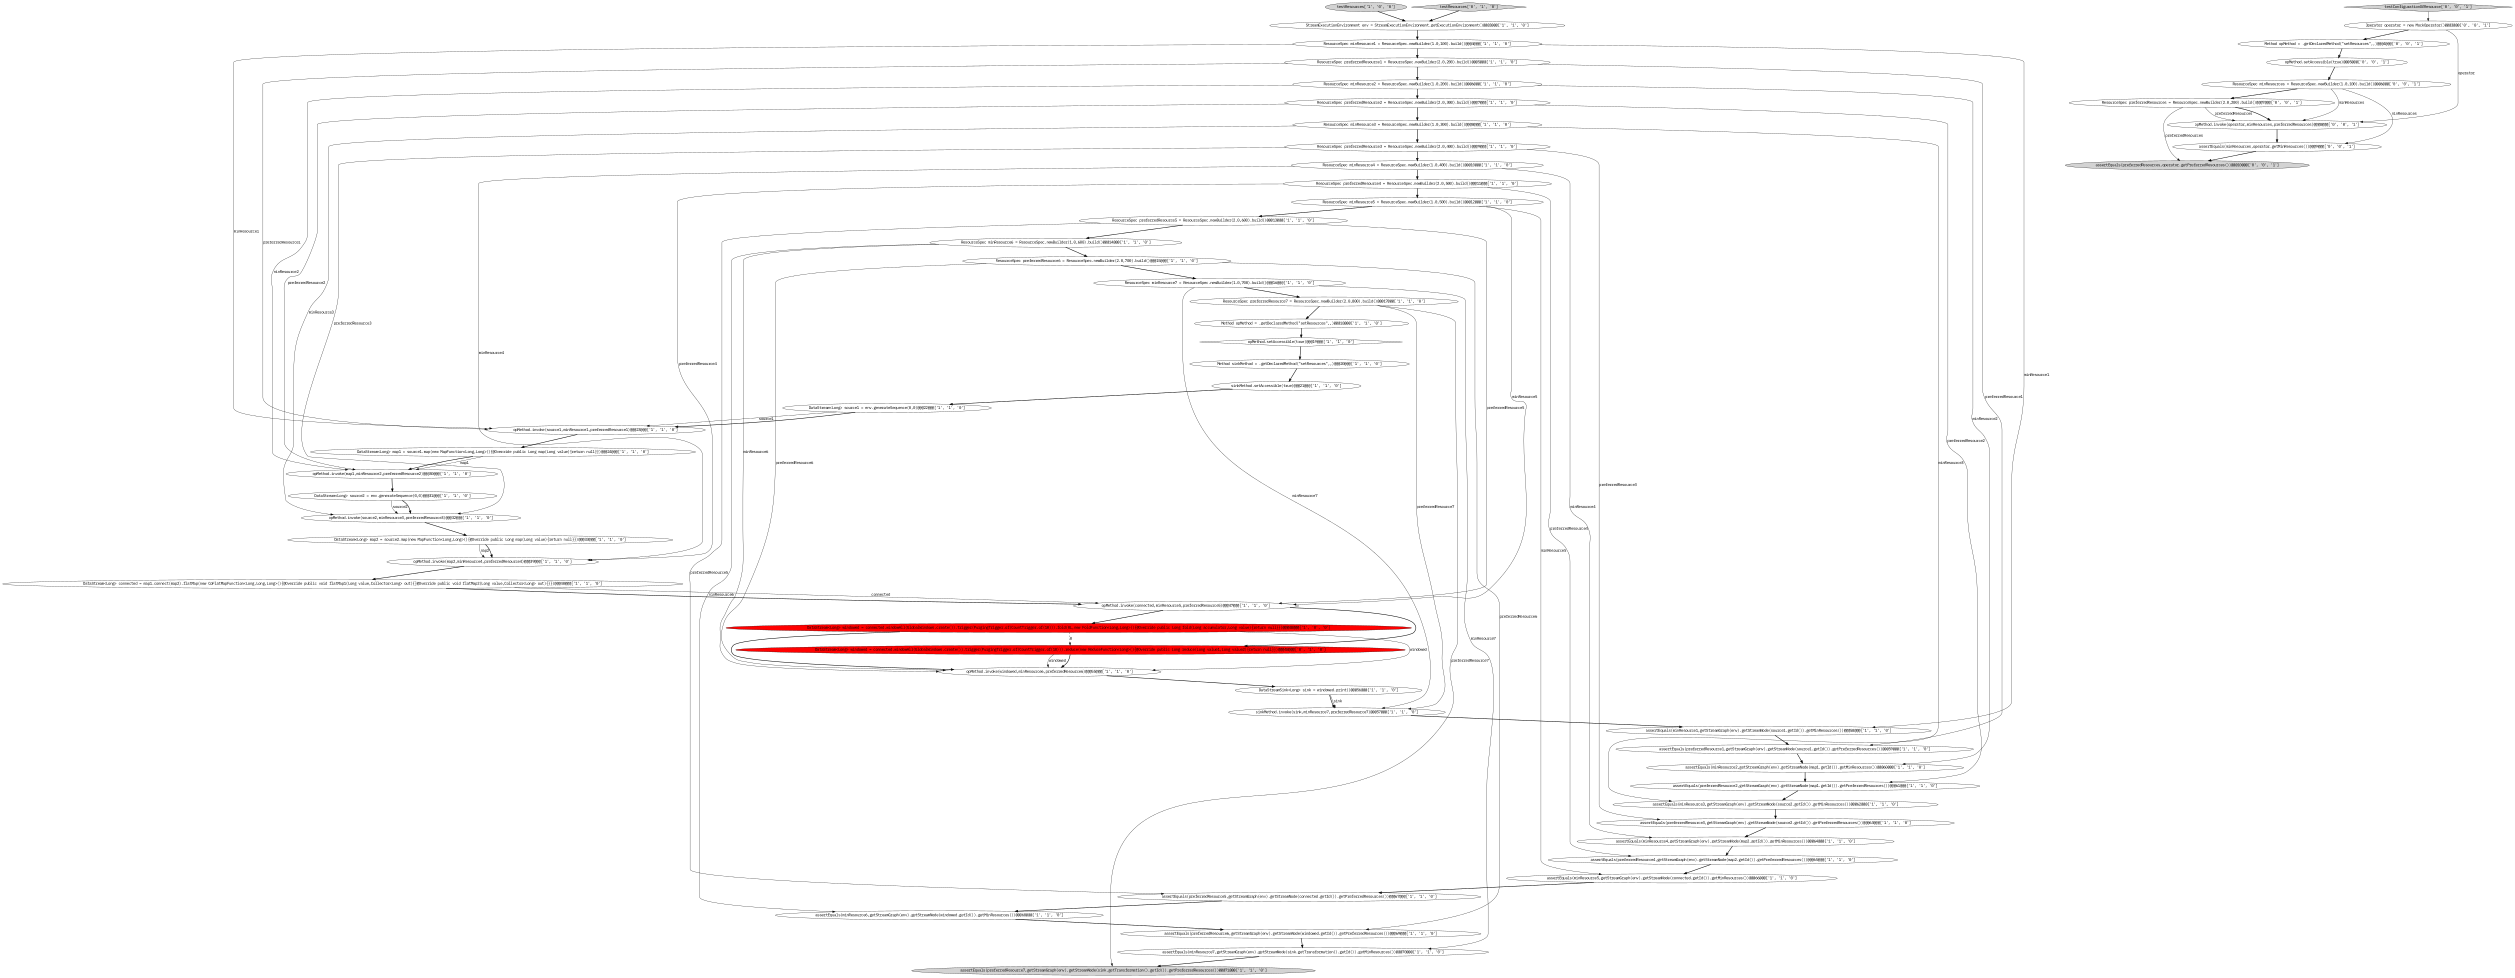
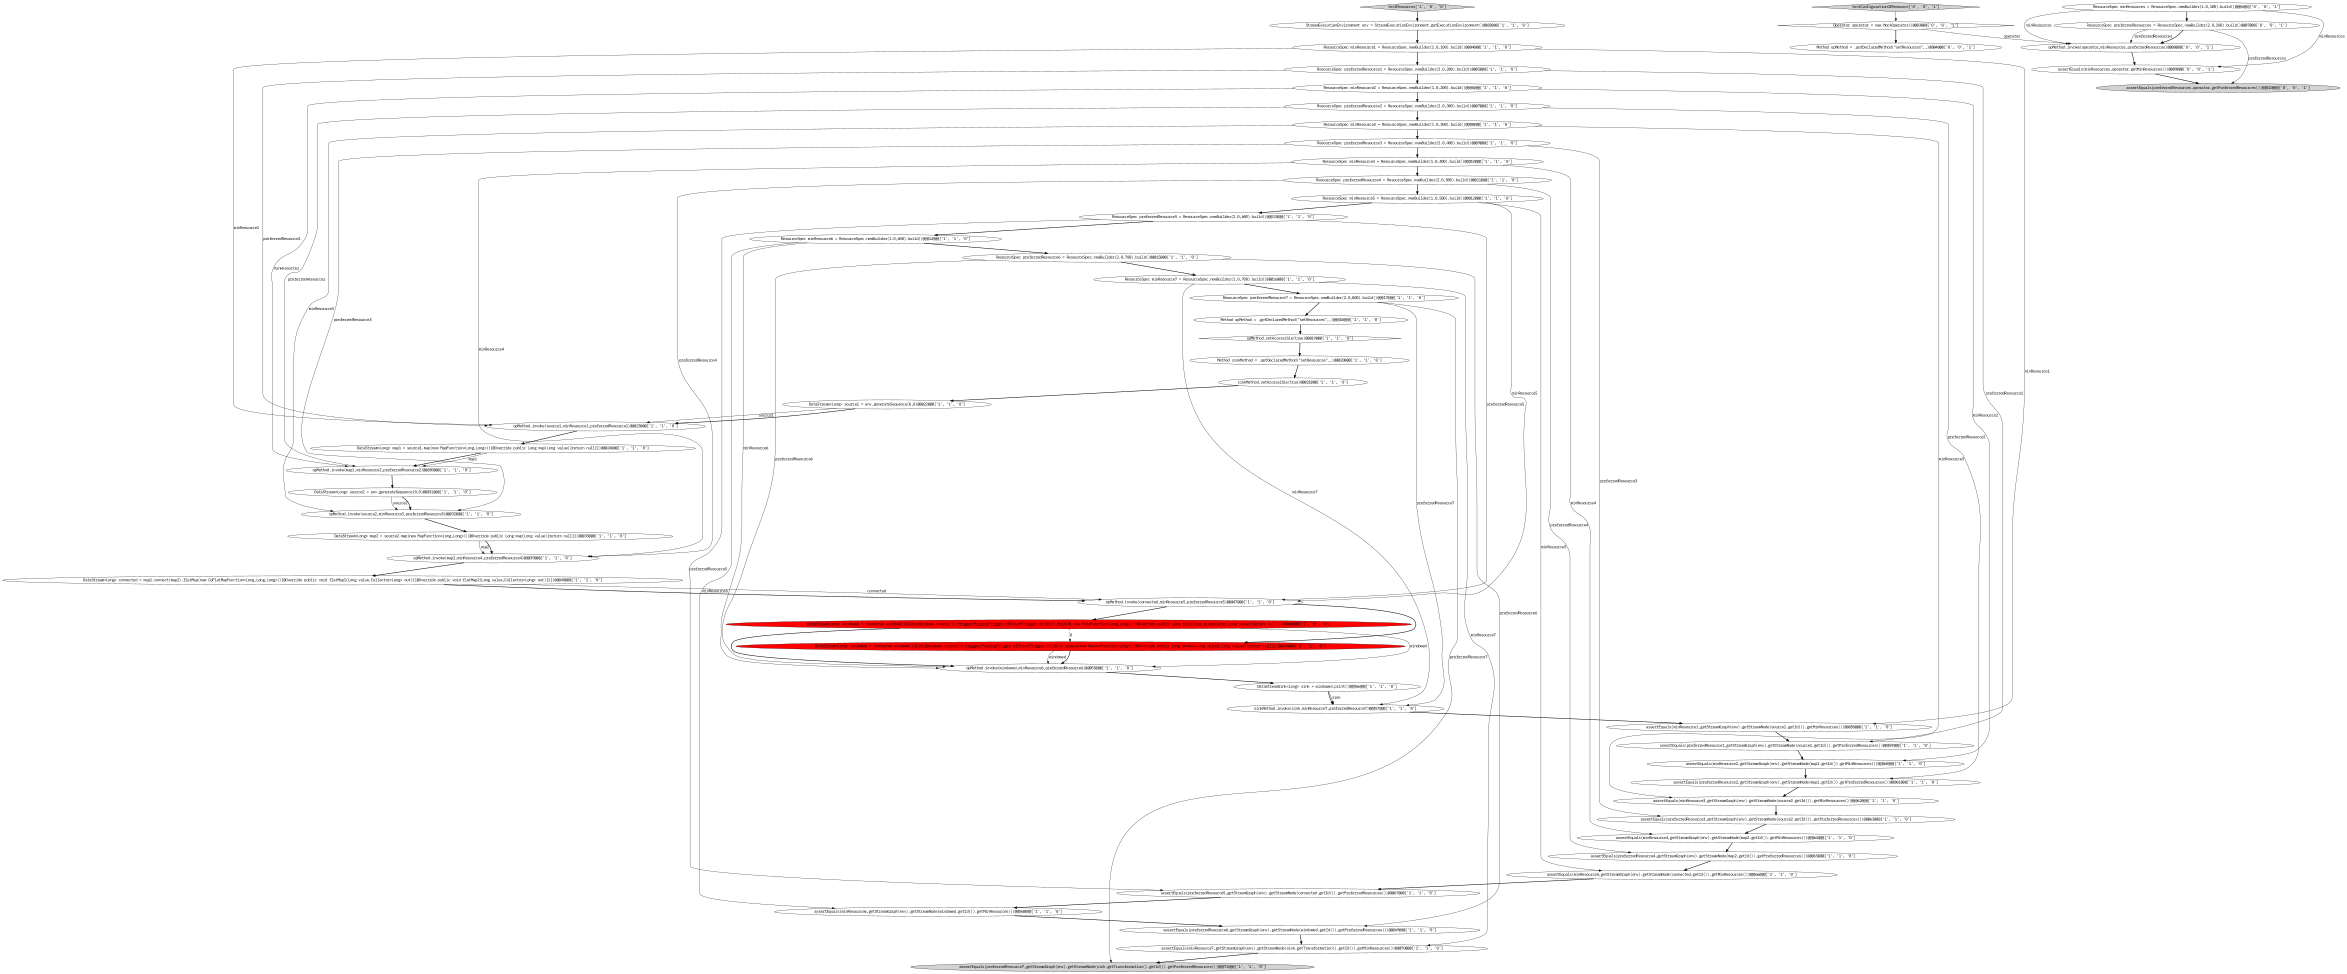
node "testResources['1', '0', '0']": shape ellipse -> diamond
node "testResources['0', '1', '0']": removed
node "Operator operator = new MockOperator()@@@3@@@['0', '0', '1']": shape ellipse -> diamond
node "opMethod.setAccessible(true)@@@5@@@['0', '0', '1']": removed
